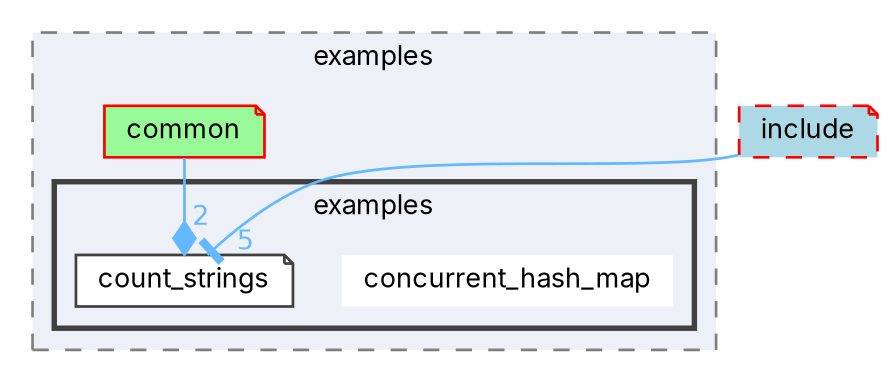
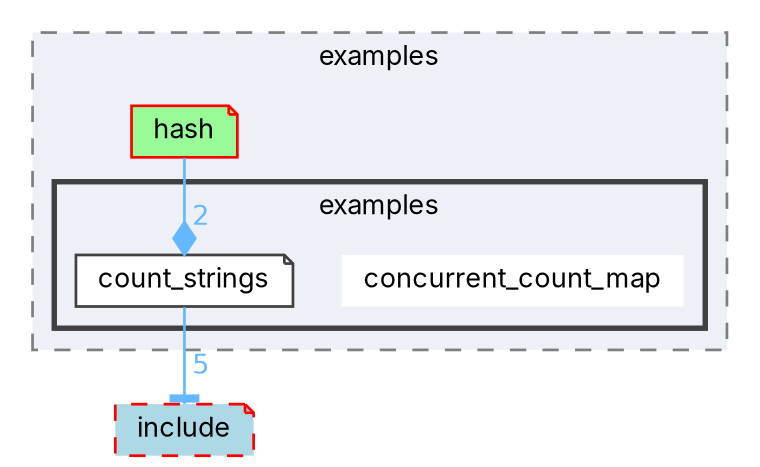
node "common": label "common" -> "hash"
edge "include" -> "count_strings": reversed
node "concurrent_hash_map": label "concurrent_hash_map" -> "concurrent_count_map"
